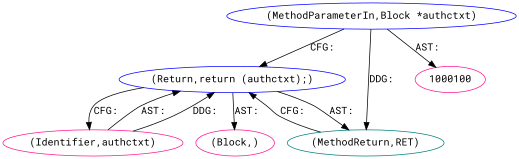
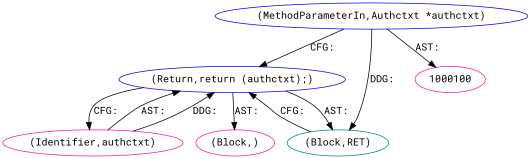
node "(MethodParameterIn,Block *authctxt)": label "(MethodParameterIn,Block *authctxt)" -> "(MethodParameterIn,Authctxt *authctxt)"
node "(MethodReturn,RET)": label "(MethodReturn,RET)" -> "(Block,RET)"
